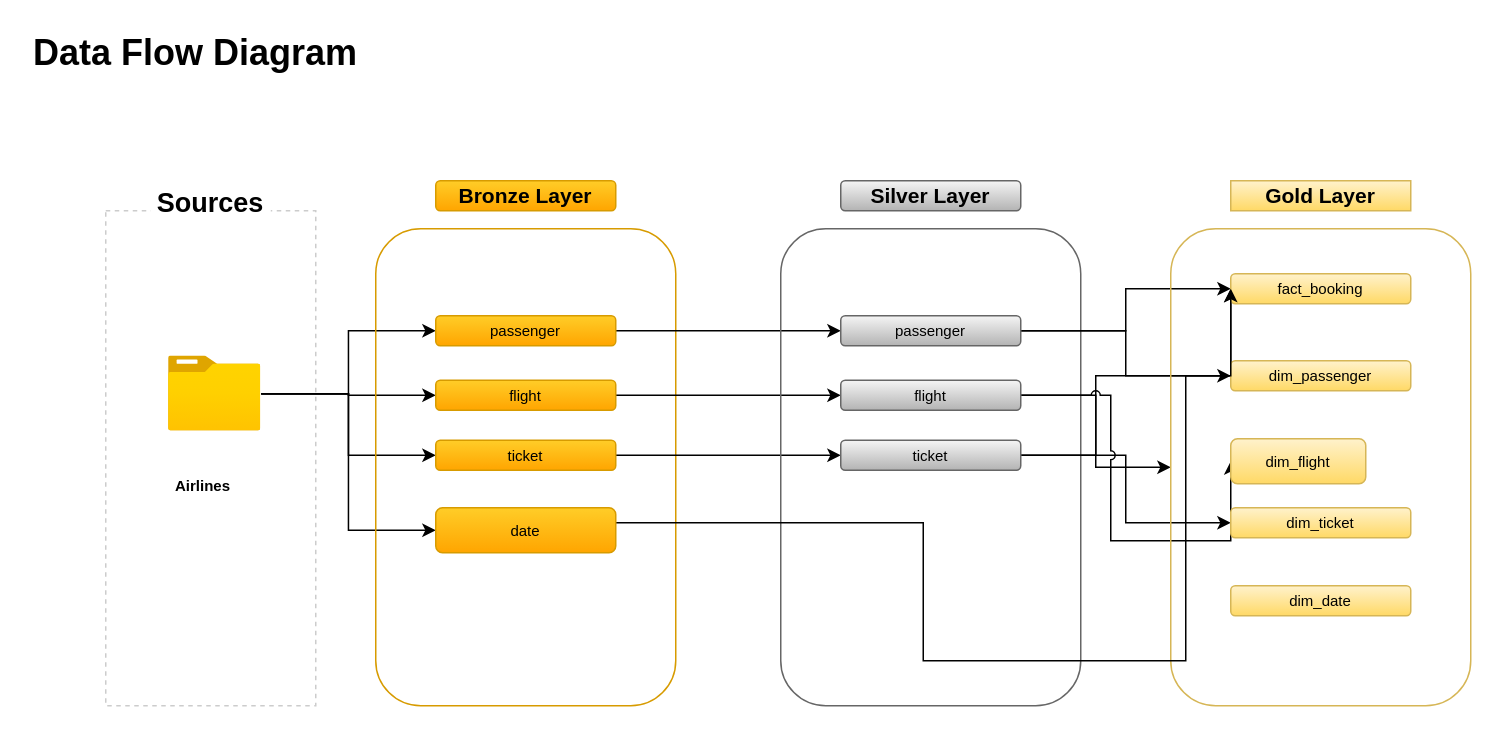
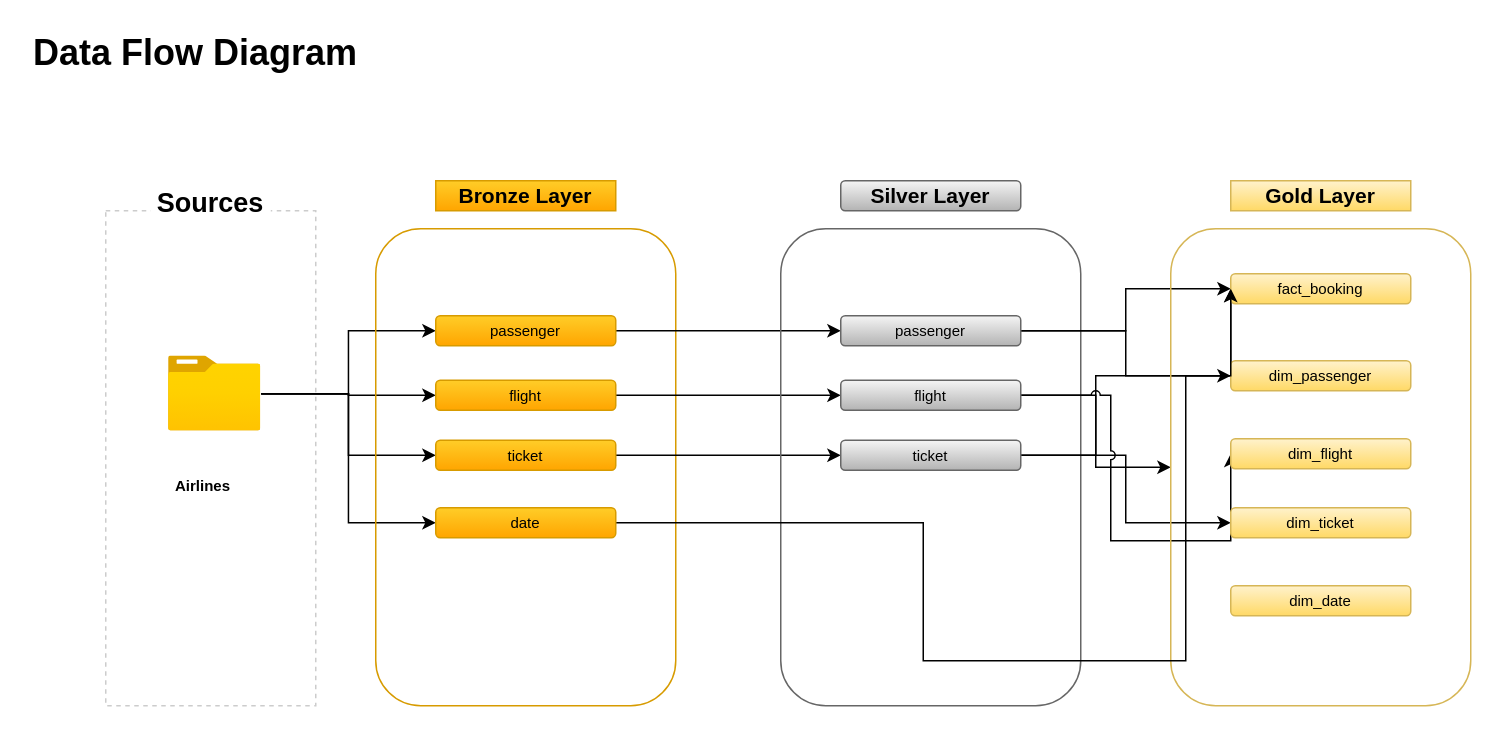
node "Bronze Layer": shape rounded rectangle -> rectangle
node "dim_flight": size 135x45 -> 180x30
node "date": size 180x45 -> 180x30
